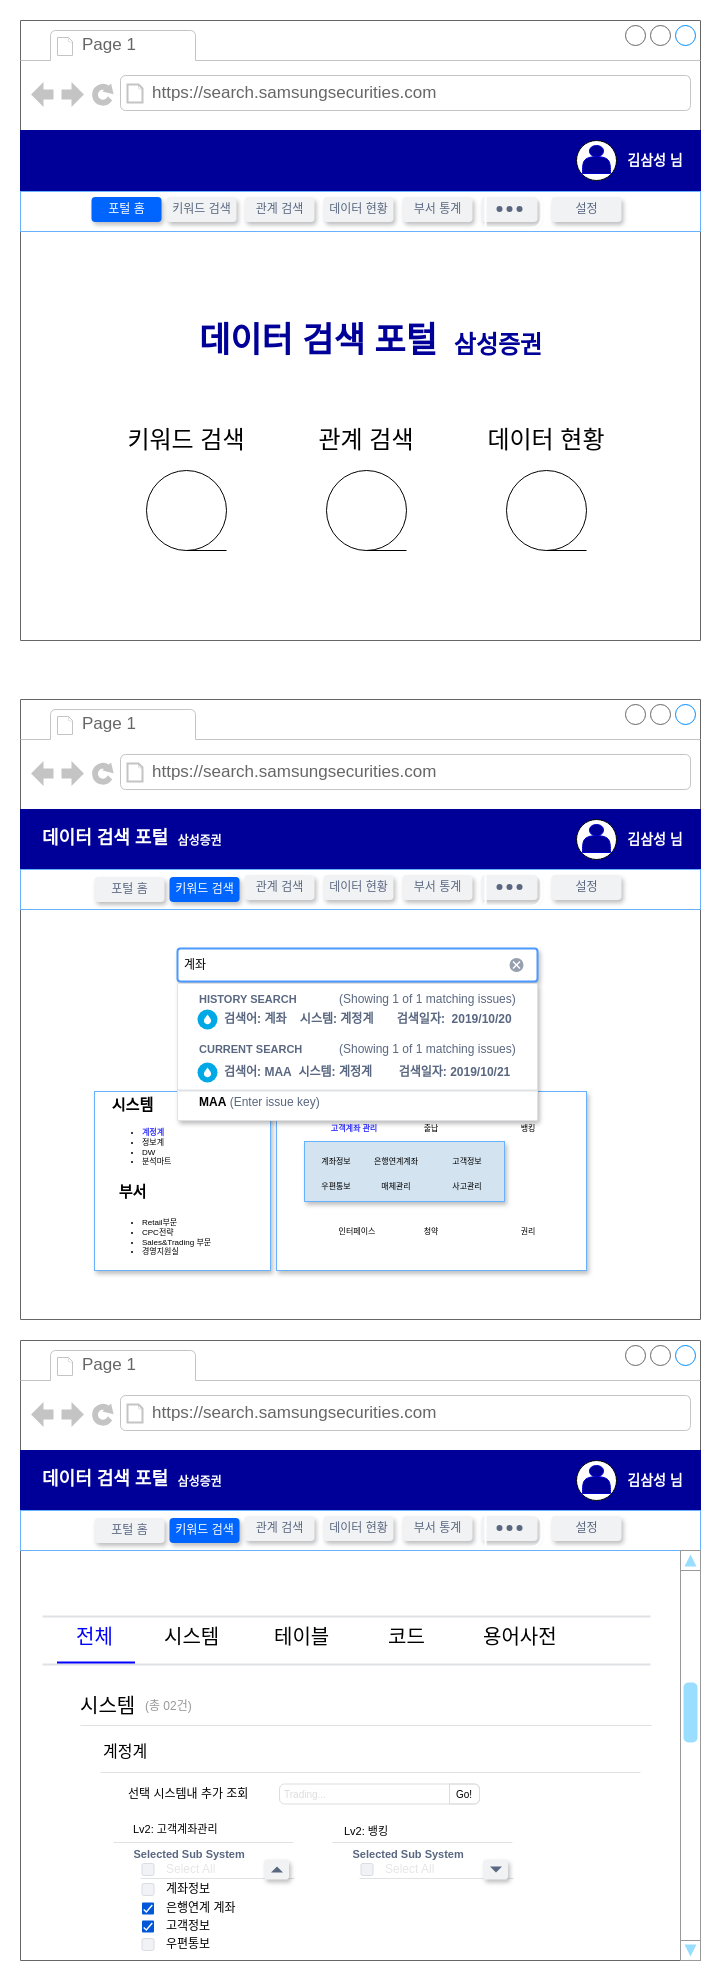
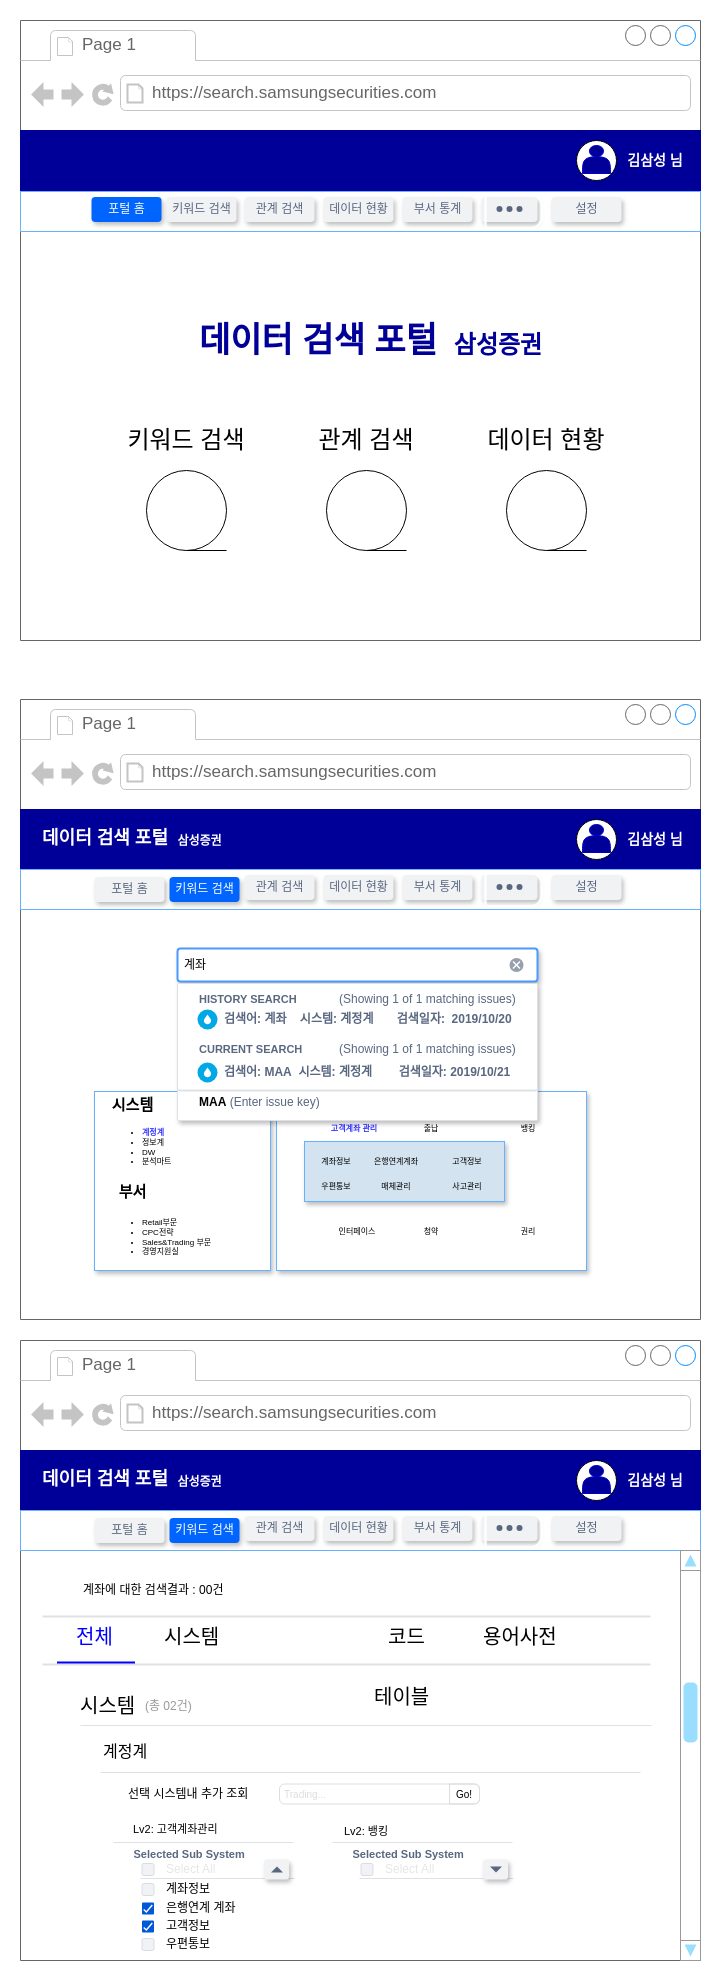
node "계좌에 대한 검색결과 : 00건": added
node "테이블": moved (311, 1637) -> (411, 1697)
